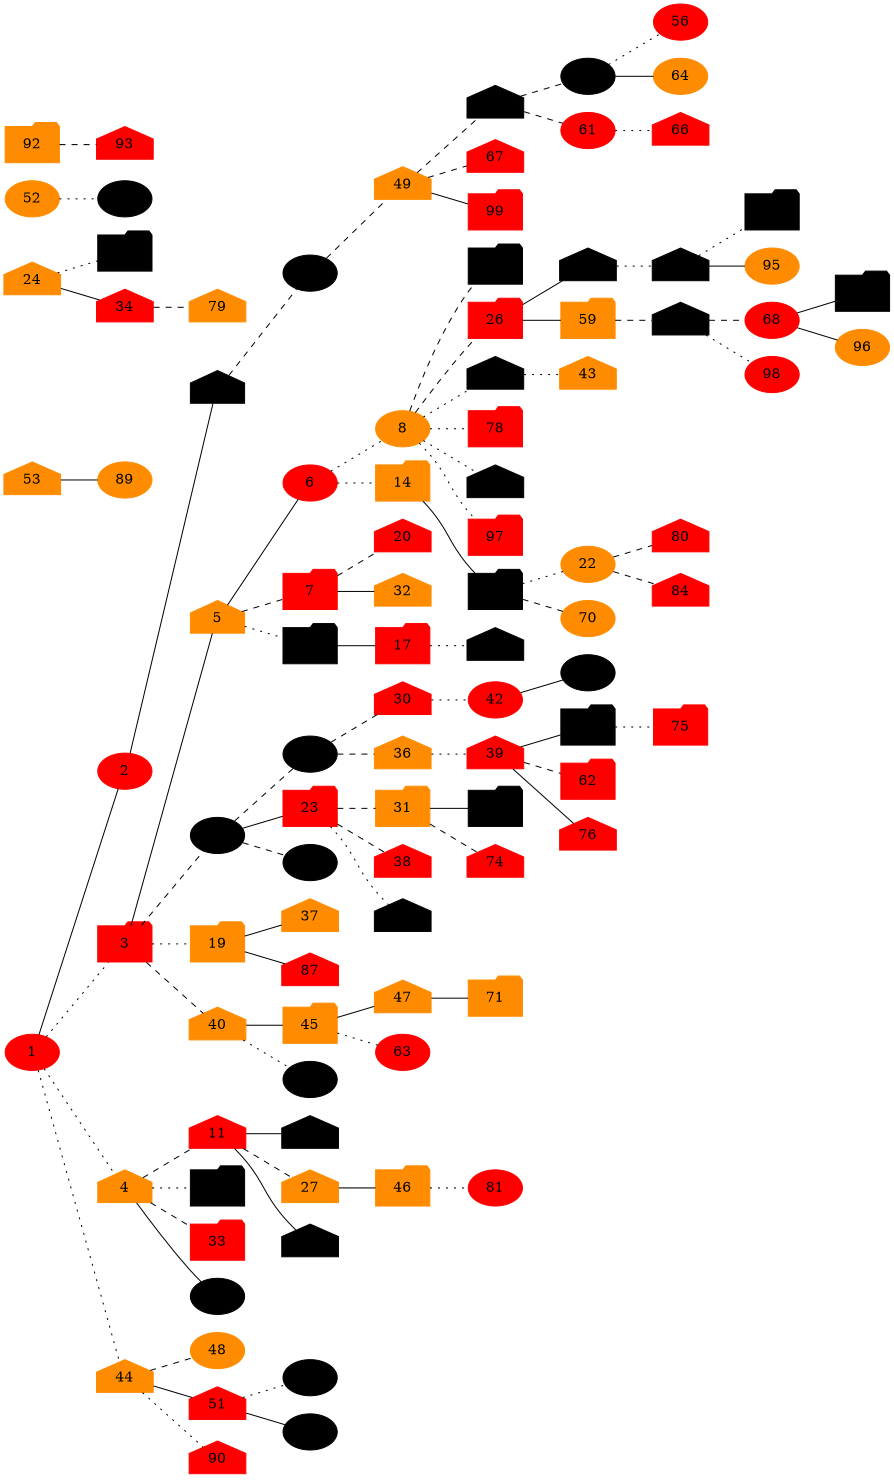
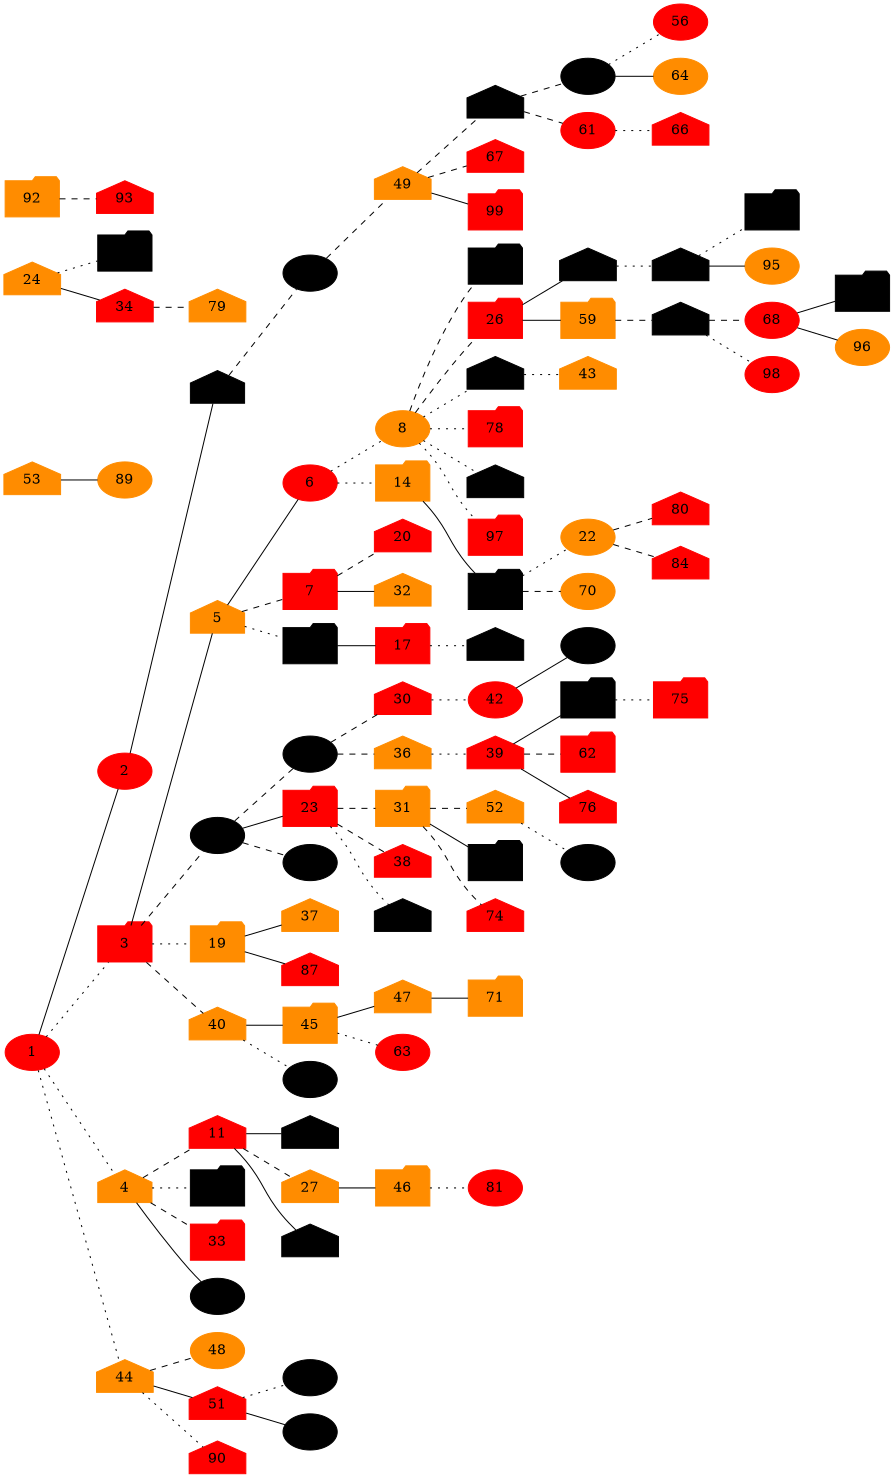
node "52": shape ellipse -> house
edge "31" -- "52": added
